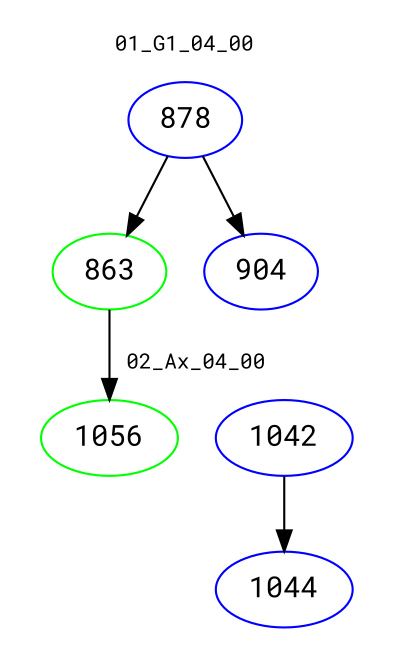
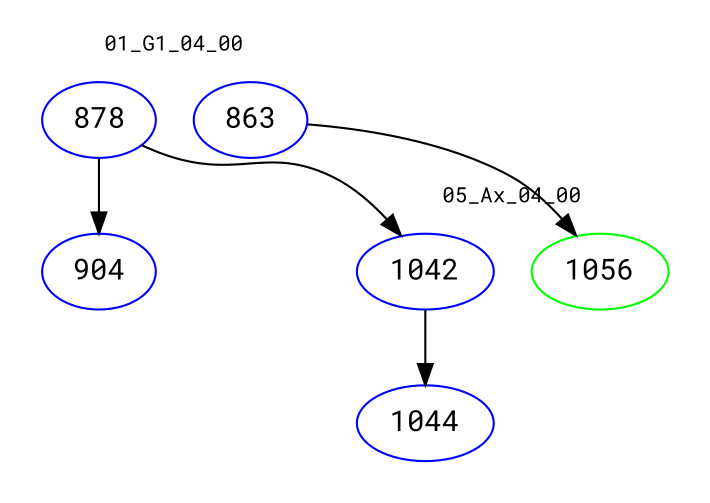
edge "878" -> "863": now "878" -> "1042"
node "863": color green -> blue
cluster "02_Ax_04_00": label "02_Ax_04_00" -> "05_Ax_04_00"
